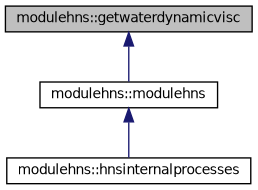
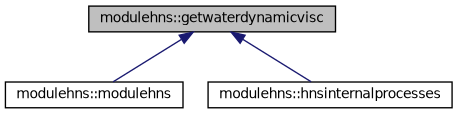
edge "modulehns::hnsinternalprocesses" -> "modulehns::modulehns": now "modulehns::hnsinternalprocesses" -> "modulehns::getwaterdynamicvisc"
